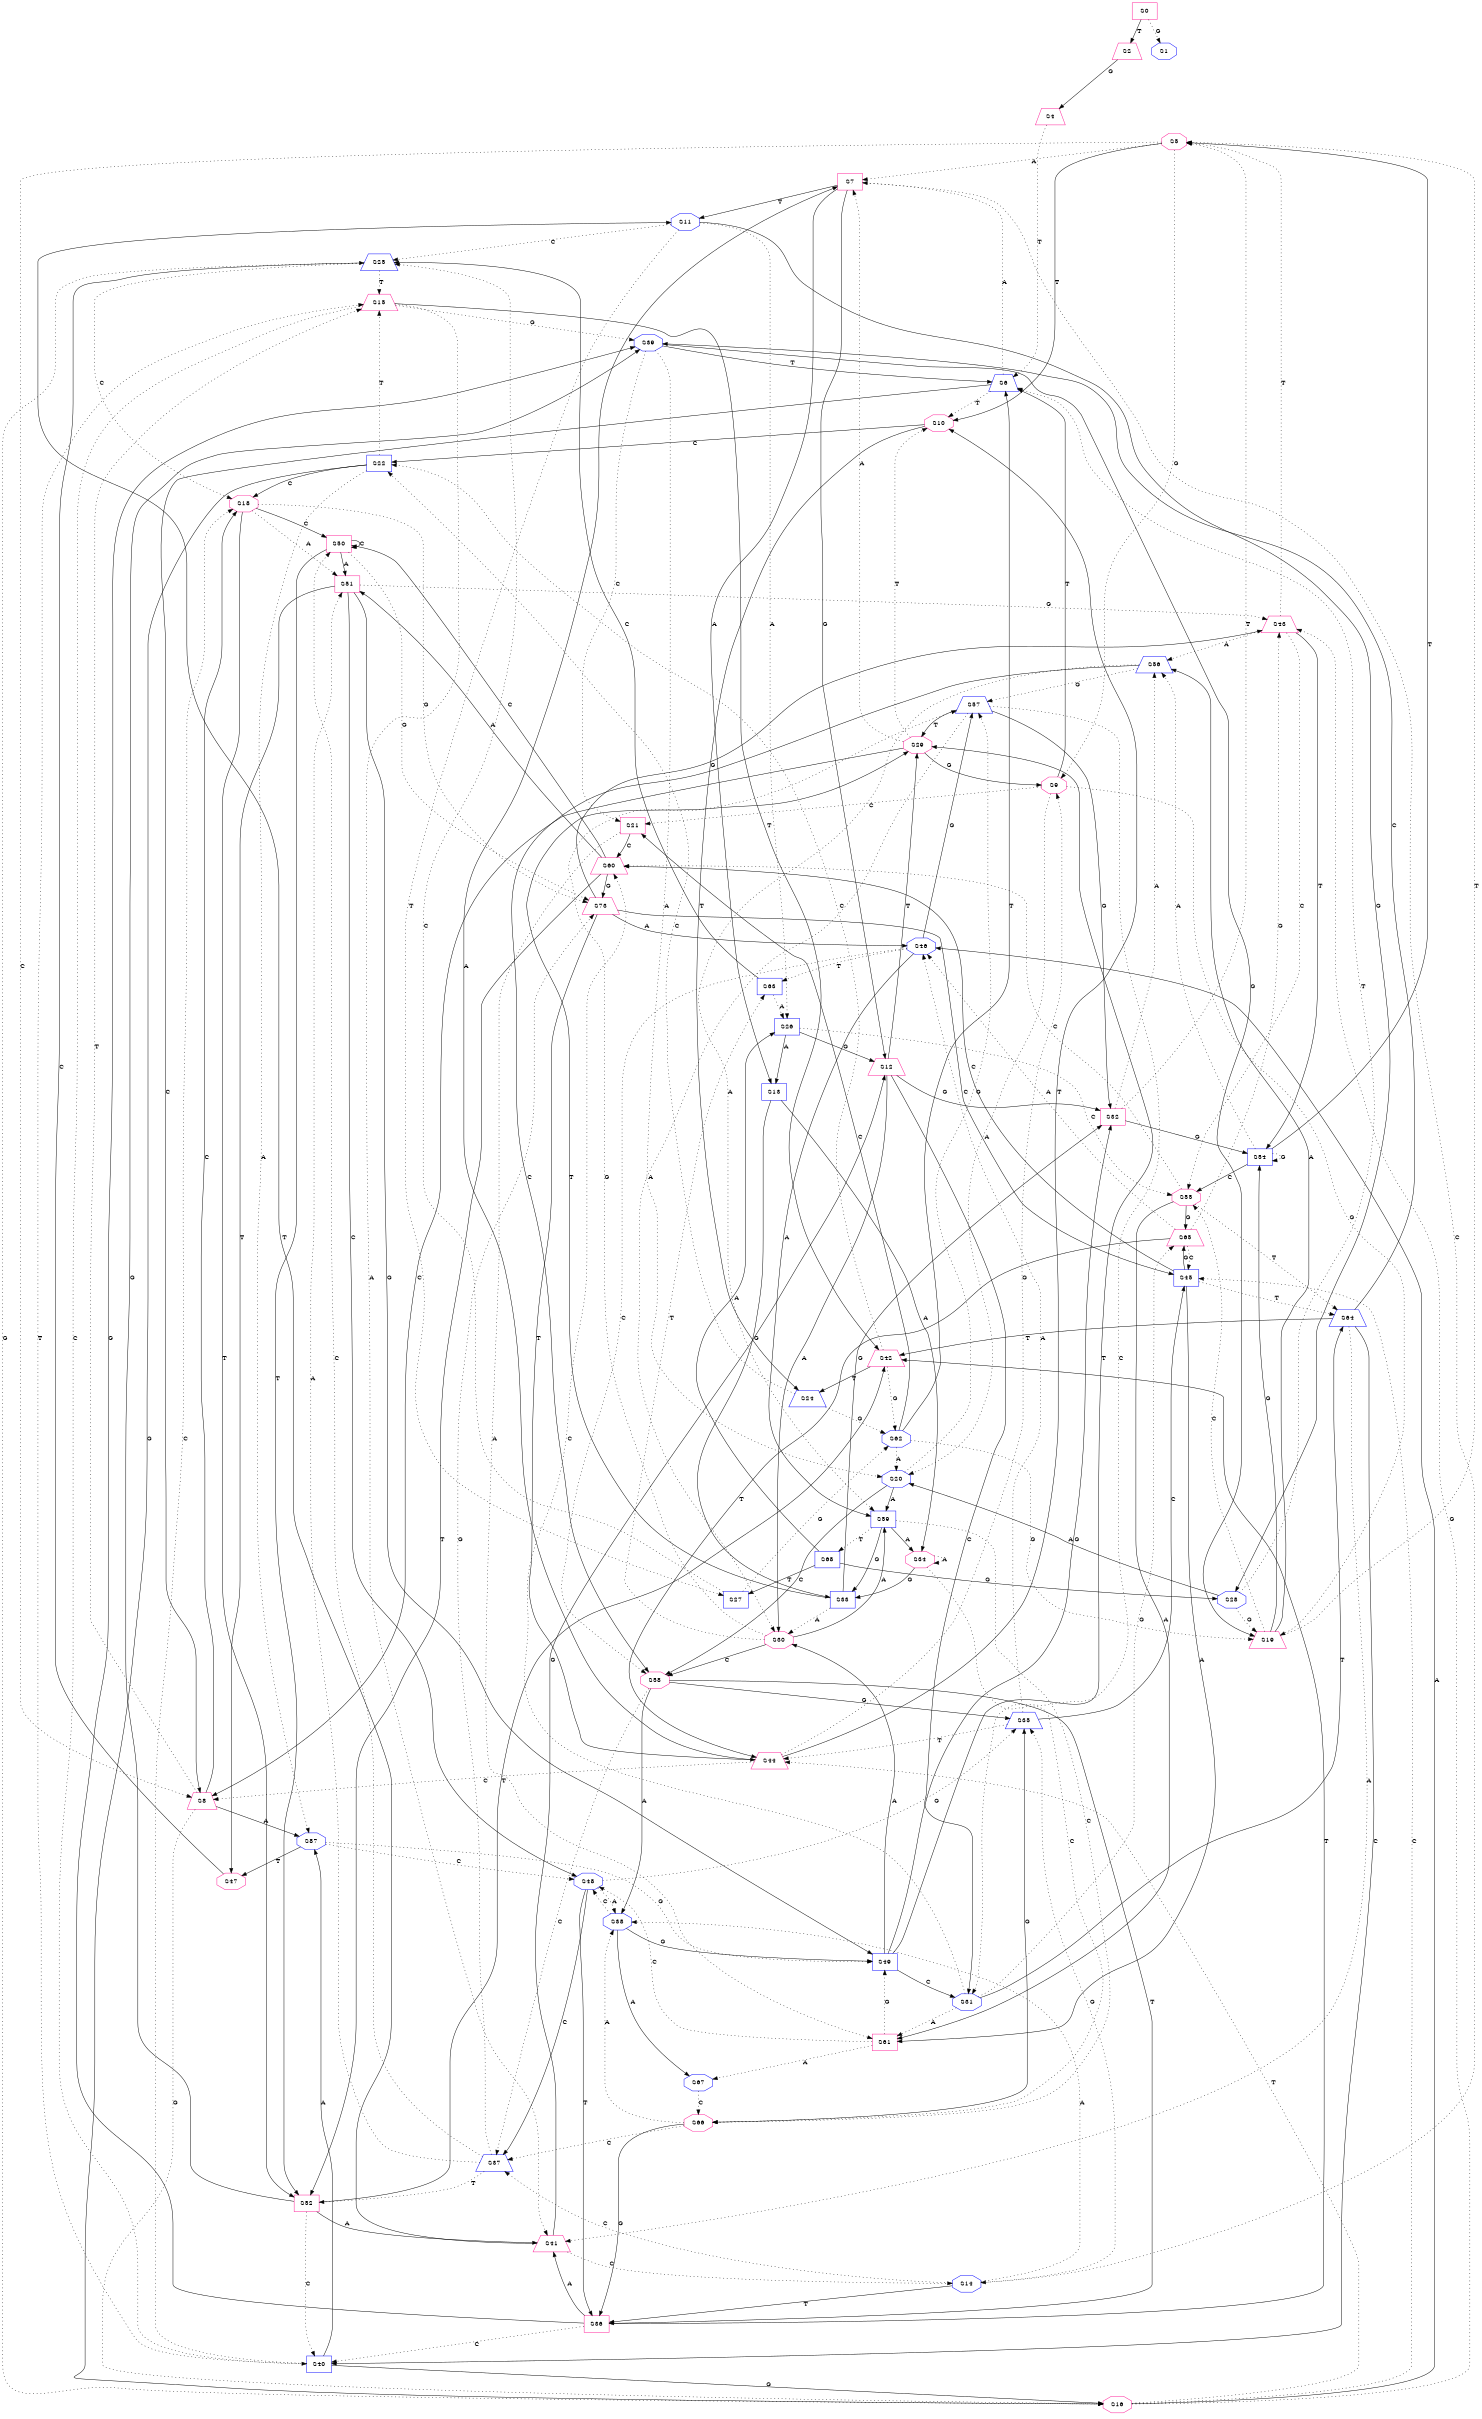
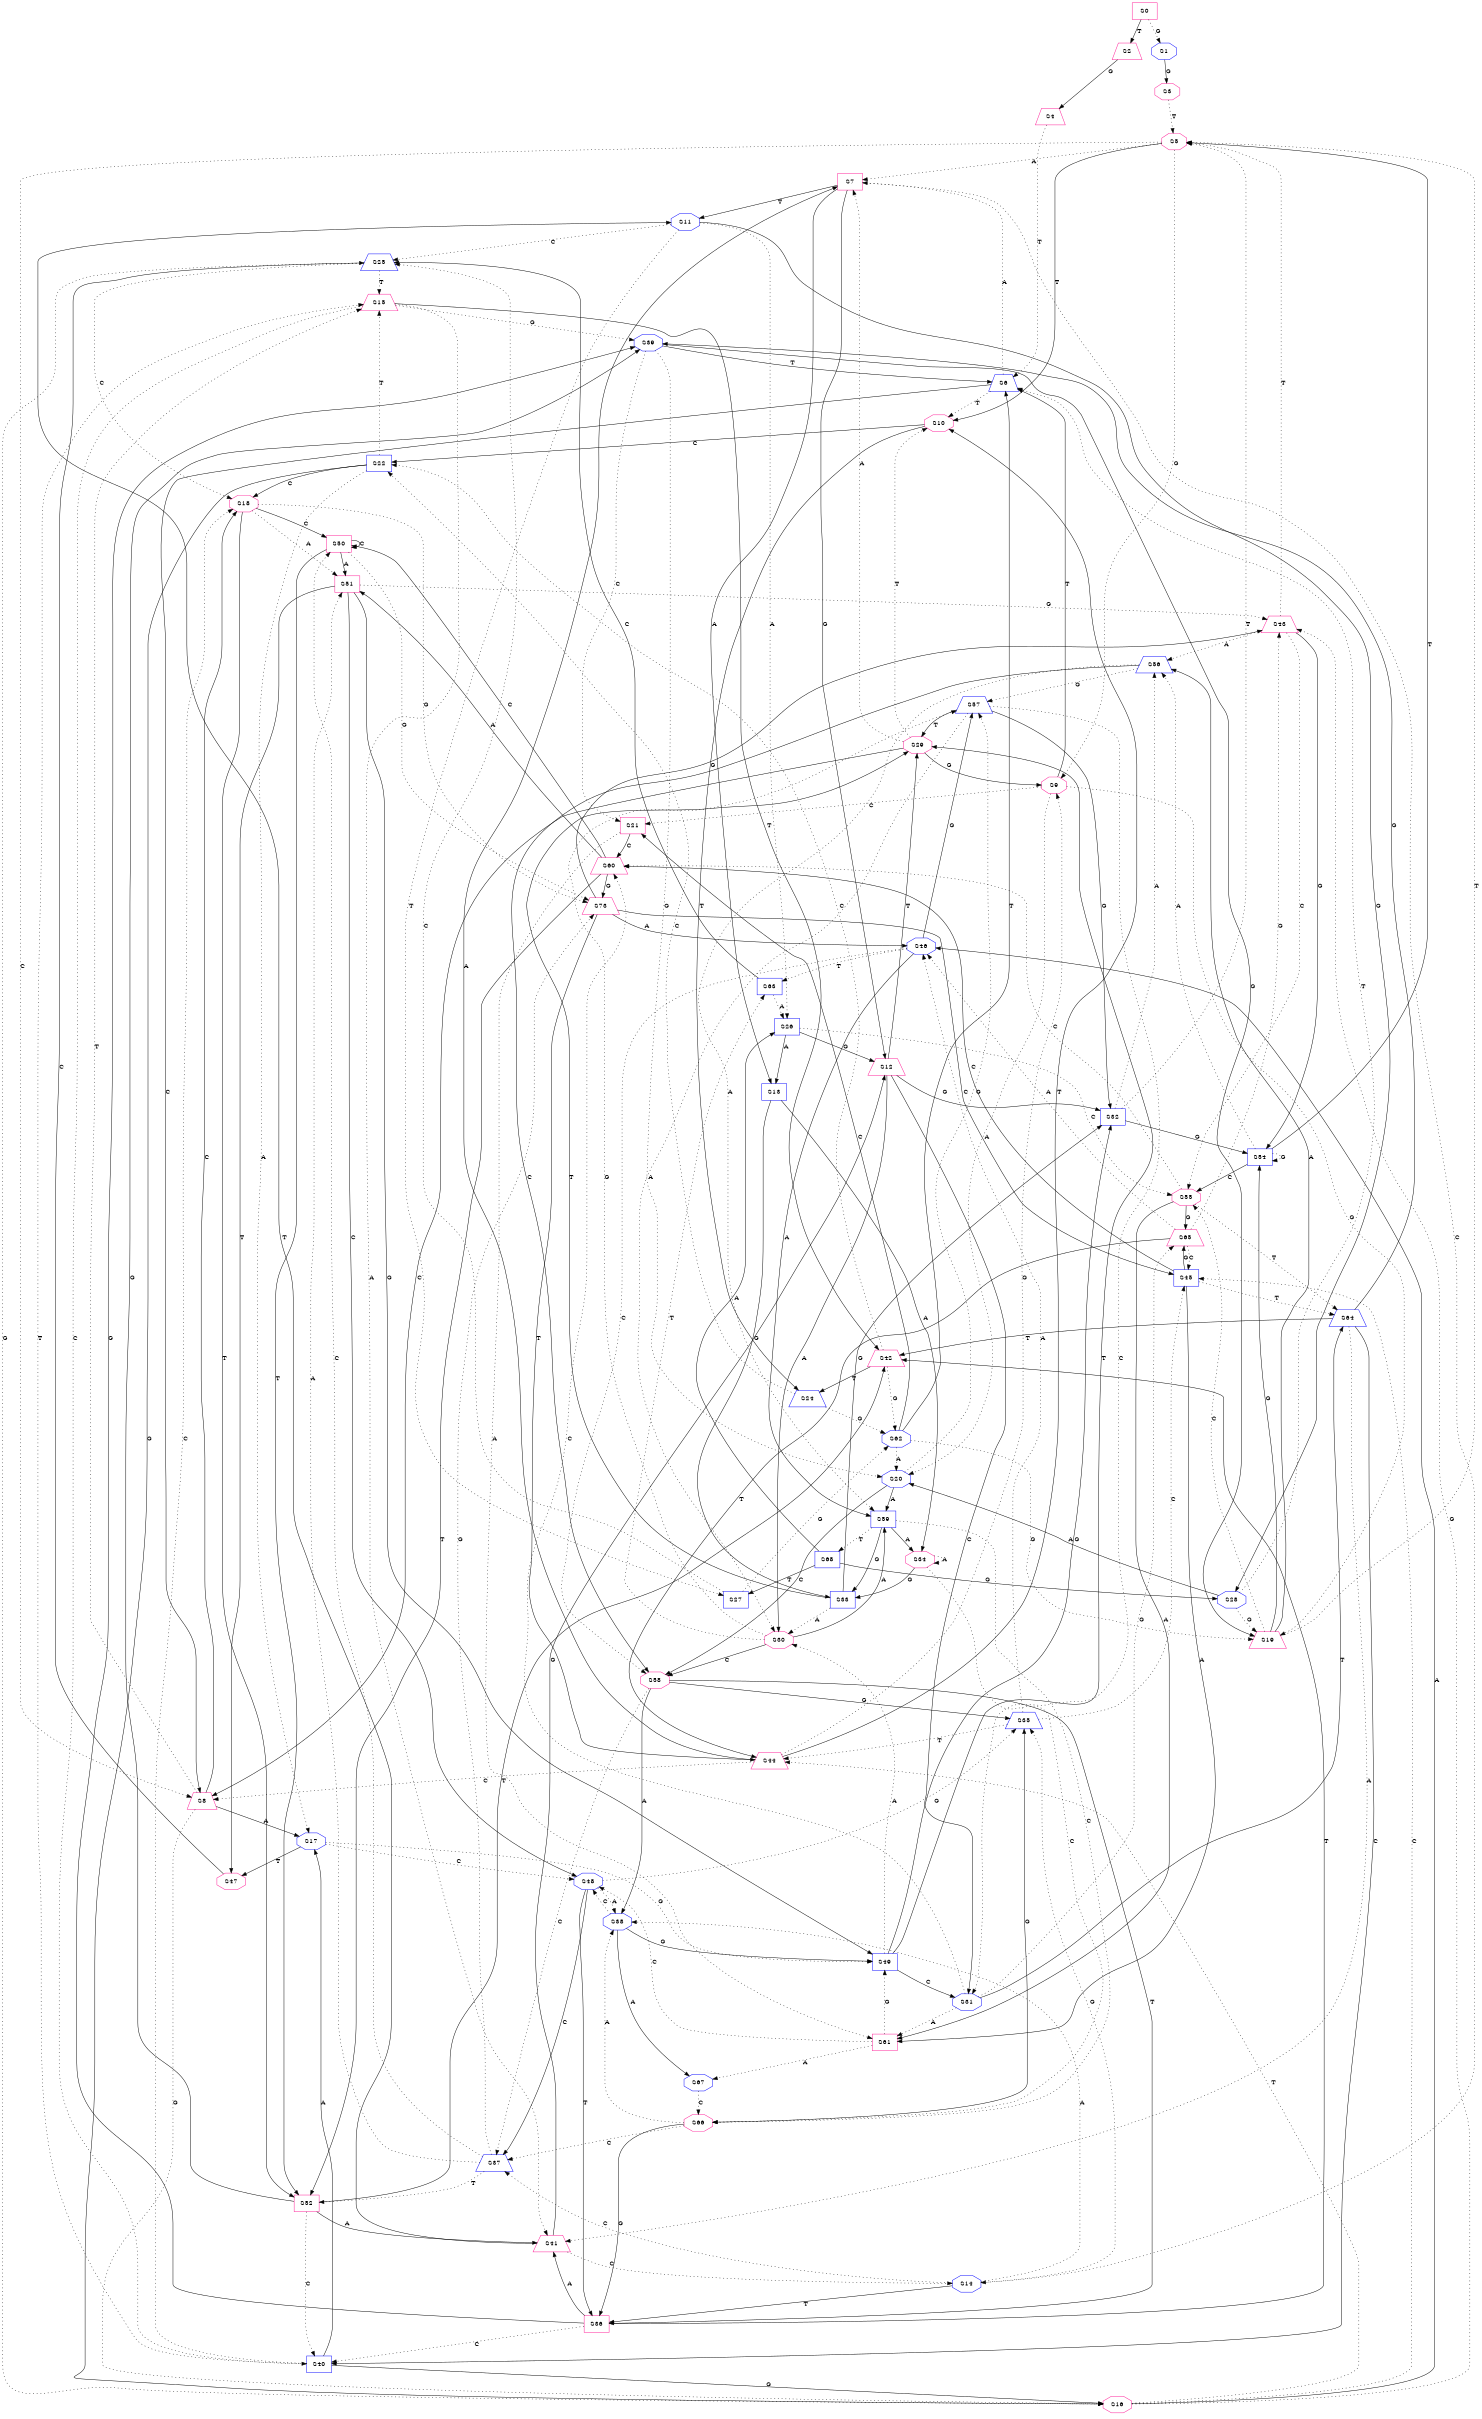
node "S3": added
edge "S64" -> "S39": label "C" -> "G"
edge "S43" -> "S54": label "T" -> "G"
edge "S39" -> "S20": label "A" -> "G"
node "S32": color deeppink -> blue
edge "S35" -> "S45": style solid -> dotted
edge "S49" -> "S30": style solid -> dotted
node "S87": label "S87" -> "S17"
